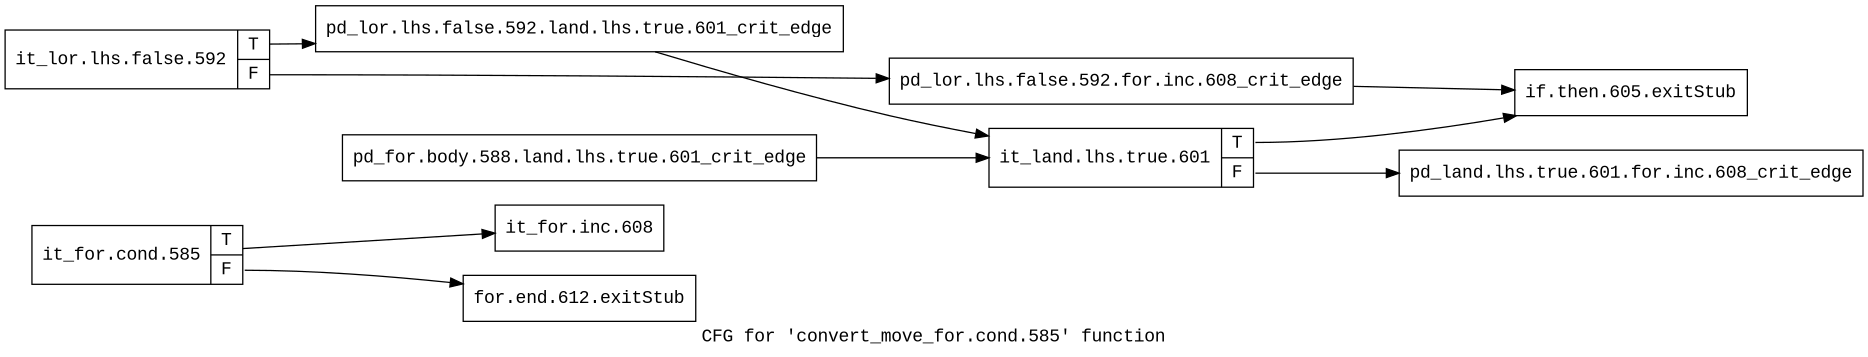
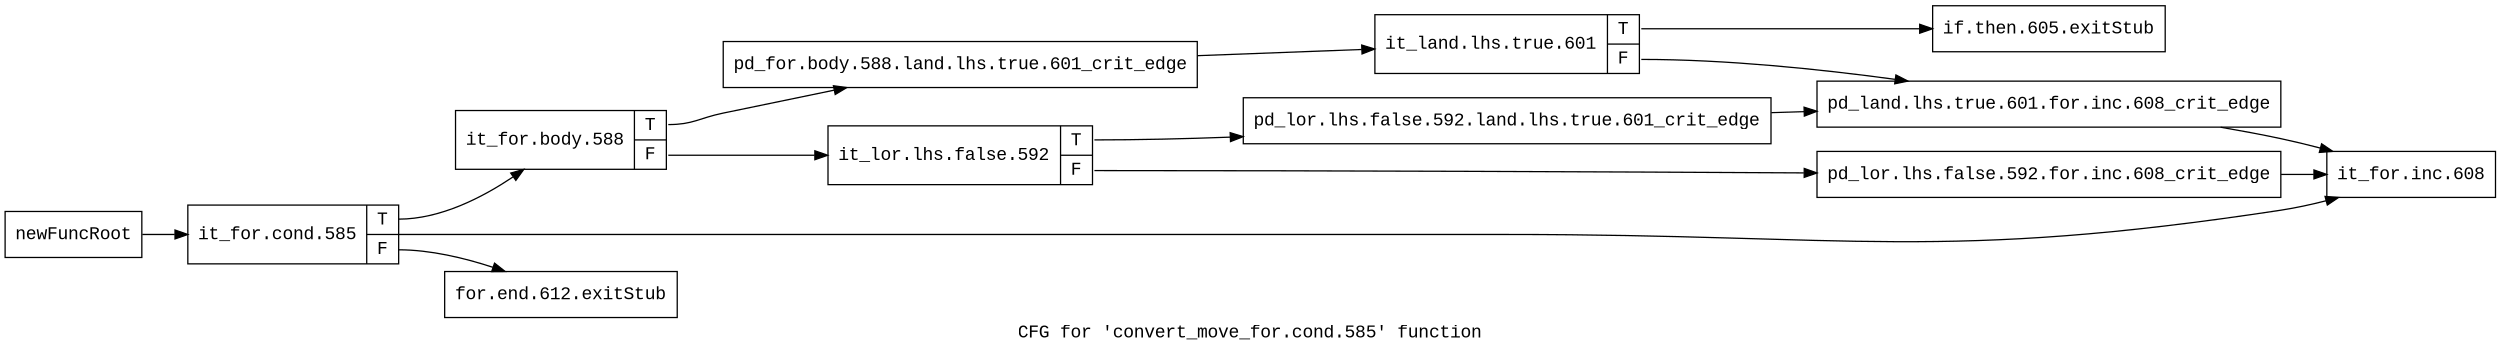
edge "pd_lor.lhs.false.592.for.inc.608_crit_edge" -> "if.then.605.exitStub": now "pd_lor.lhs.false.592.for.inc.608_crit_edge" -> "it_for.inc.608"
edge "pd_lor.lhs.false.592.land.lhs.true.601_crit_edge" -> "it_land.lhs.true.601": now "pd_lor.lhs.false.592.land.lhs.true.601_crit_edge" -> "pd_land.lhs.true.601.for.inc.608_crit_edge"
edge "pd_land.lhs.true.601.for.inc.608_crit_edge" -> "it_for.inc.608": added
node "it_for.body.588": added
node "newFuncRoot": added
